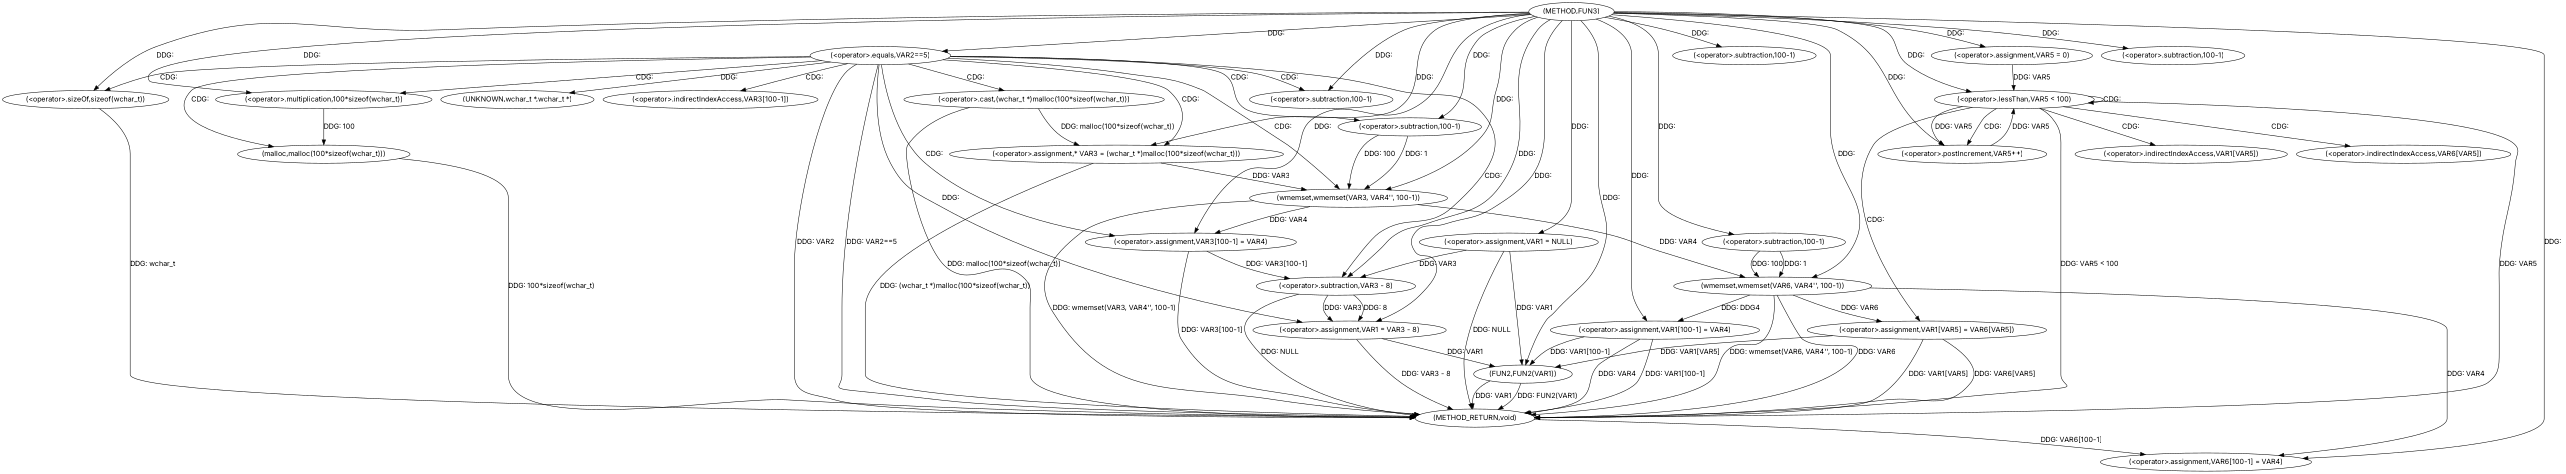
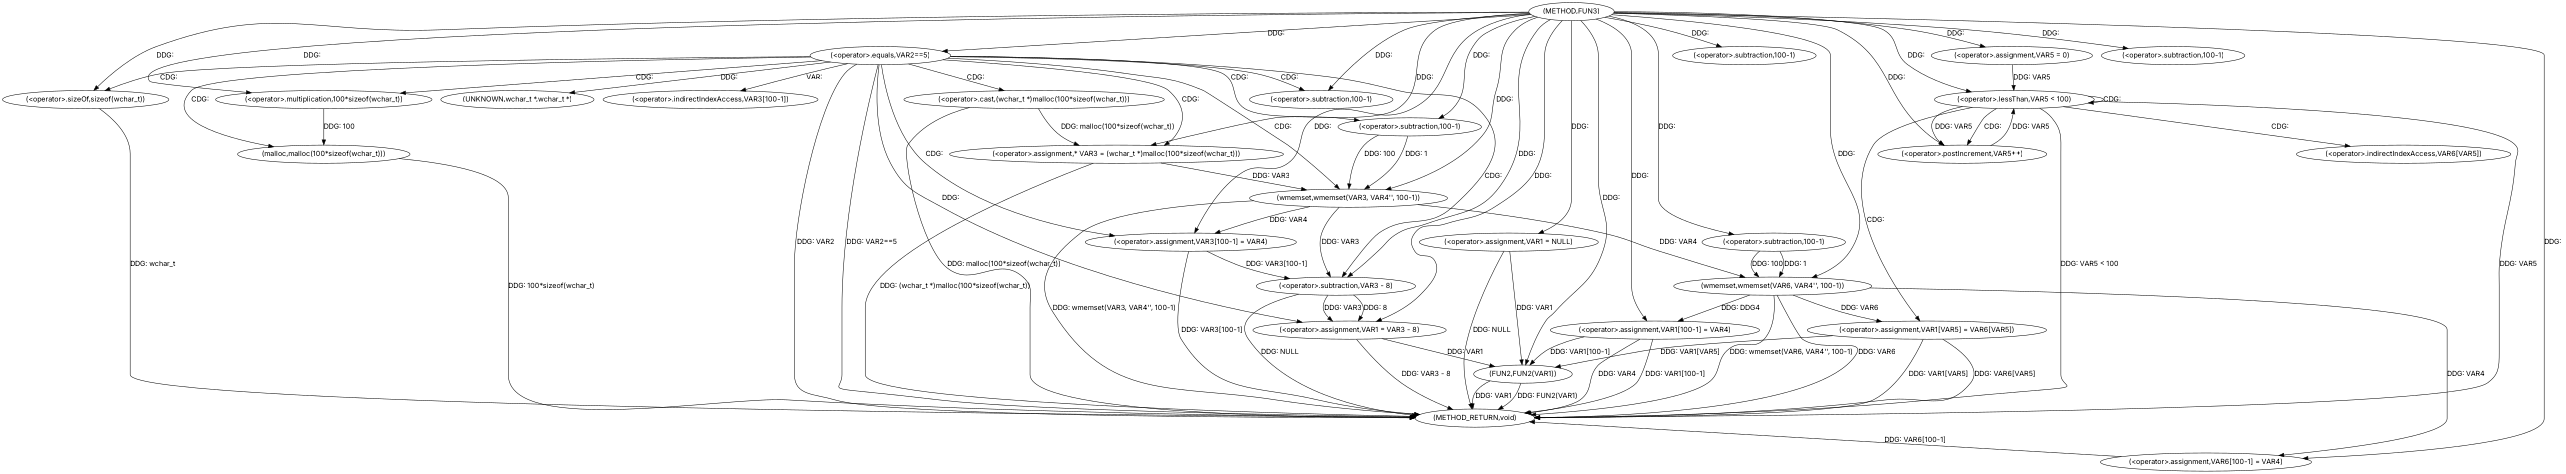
edge "(<operator>.equals,VAR2==5)" -> "(<operator>.indirectIndexAccess,VAR3[100-1])": label "CDG: " -> "VAR: "
node "(<operator>.indirectIndexAccess,VAR1[VAR5])": removed
edge "(<operator>.assignment,VAR1 = NULL)" -> "(<operator>.subtraction,VAR3 - 8)": now "(wmemset,wmemset(VAR3, VAR4'', 100-1))" -> "(<operator>.subtraction,VAR3 - 8)"
edge "(METHOD_RETURN,void)" -> "(<operator>.assignment,VAR6[100-1] = VAR4)": reversed
